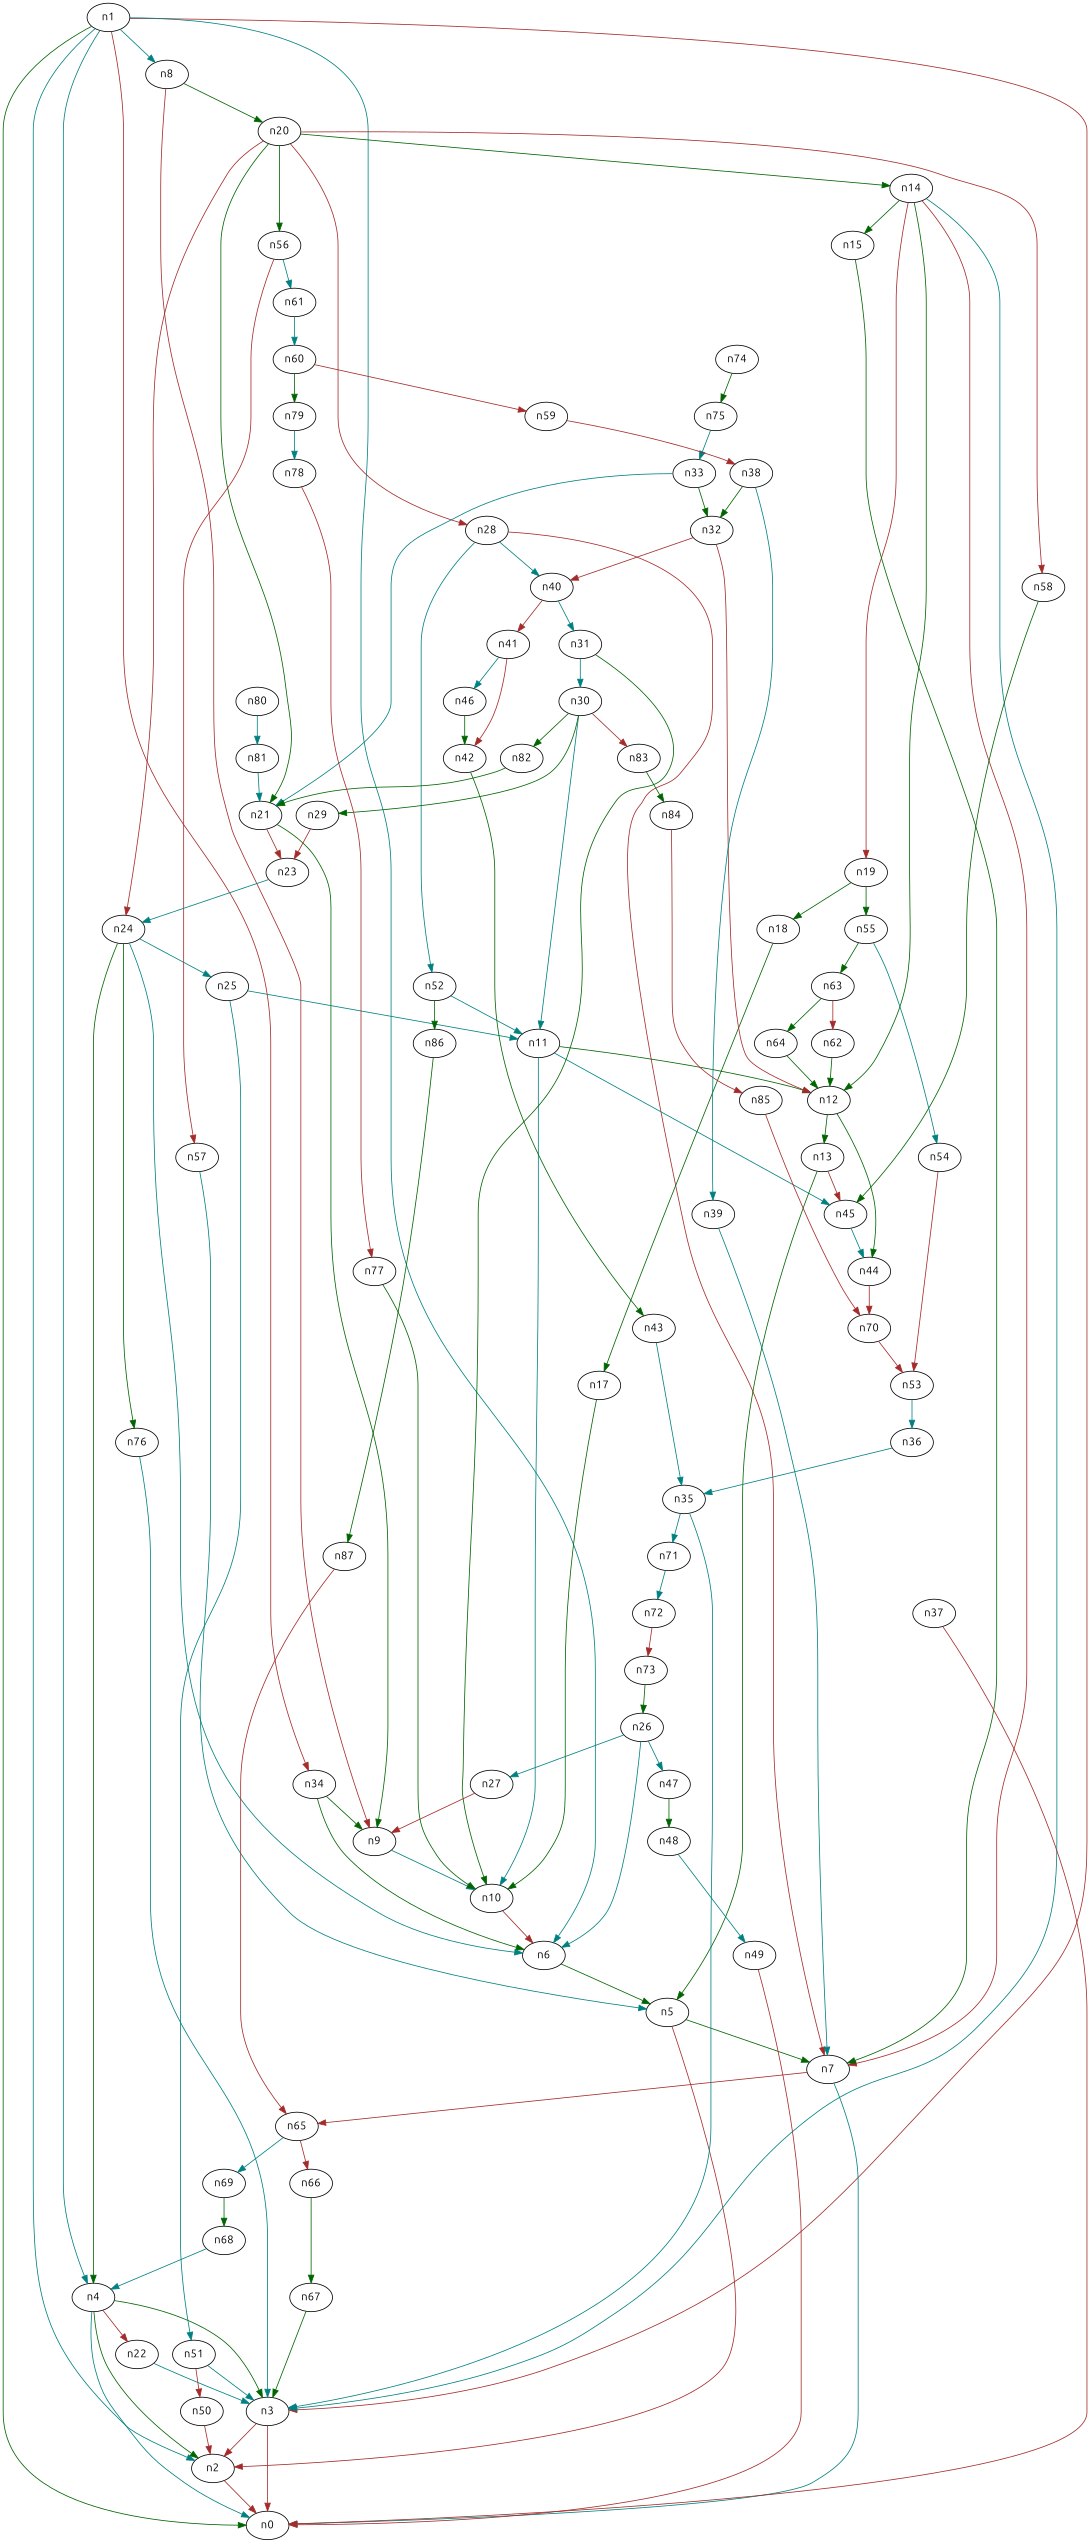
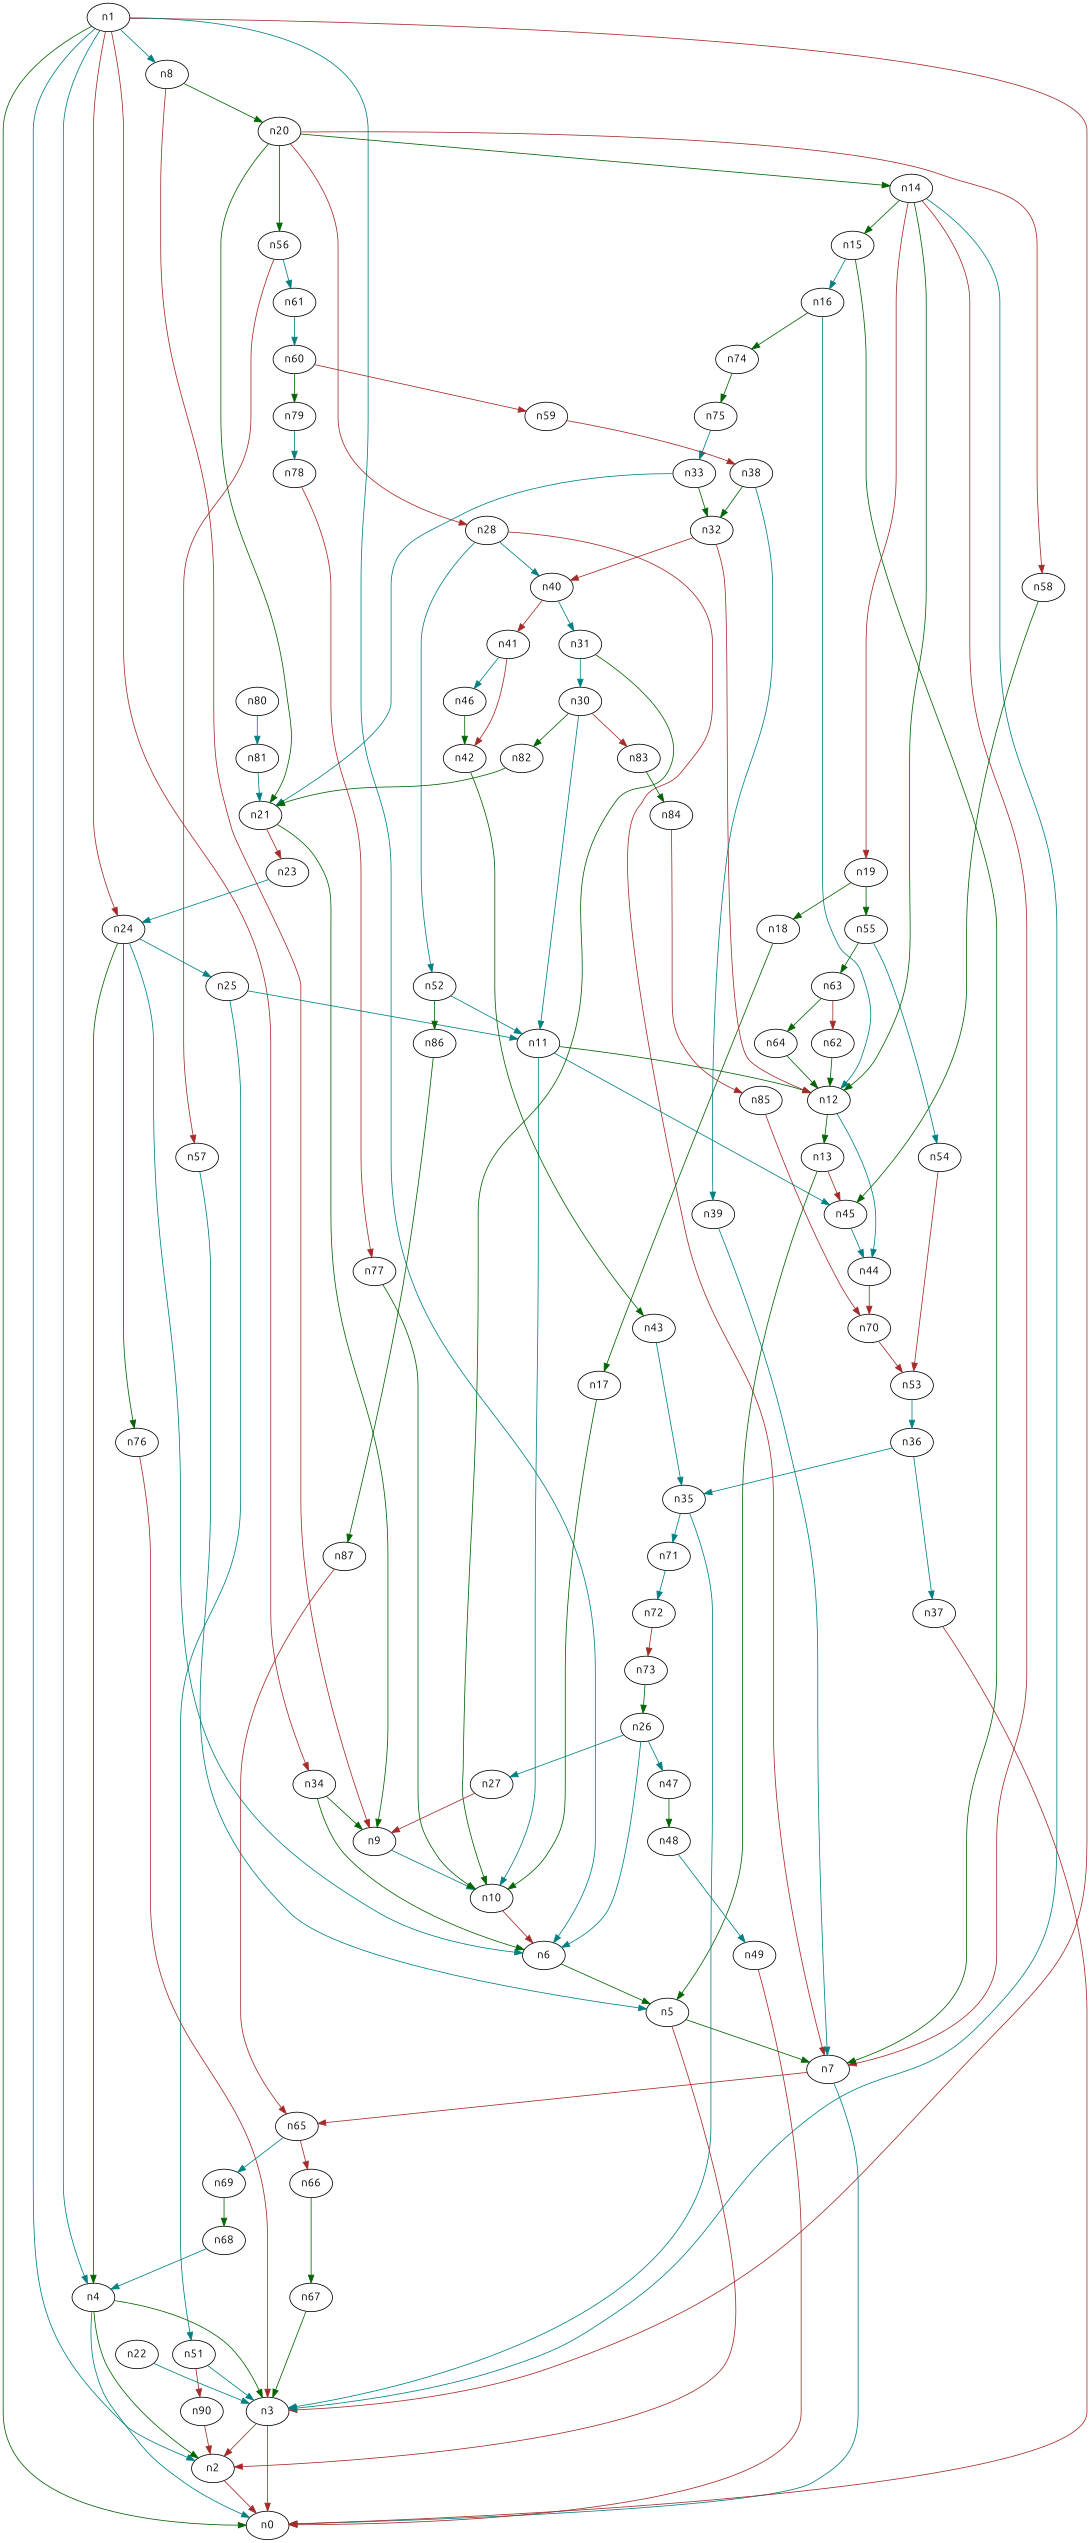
node "n16": added
edge "n20" -> "n24": now "n1" -> "n24"
node "n29": removed
edge "n12" -> "n44": color darkgreen -> teal
edge "n36" -> "n37": added
edge "n76" -> "n3": color teal -> brown
edge "n4" -> "n22": removed
node "n50": label "n50" -> "n90"
